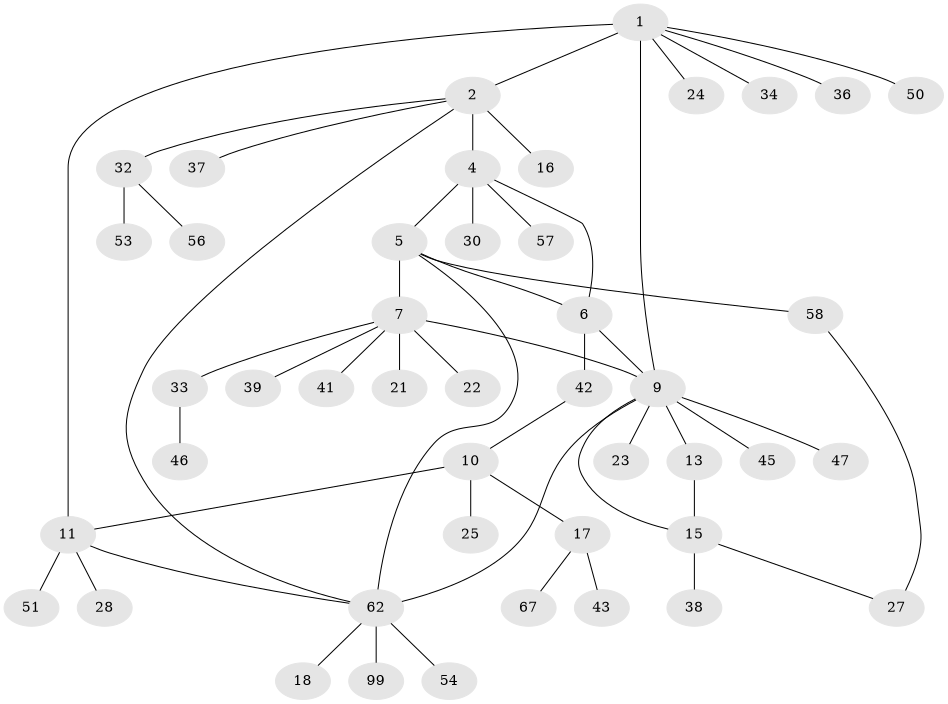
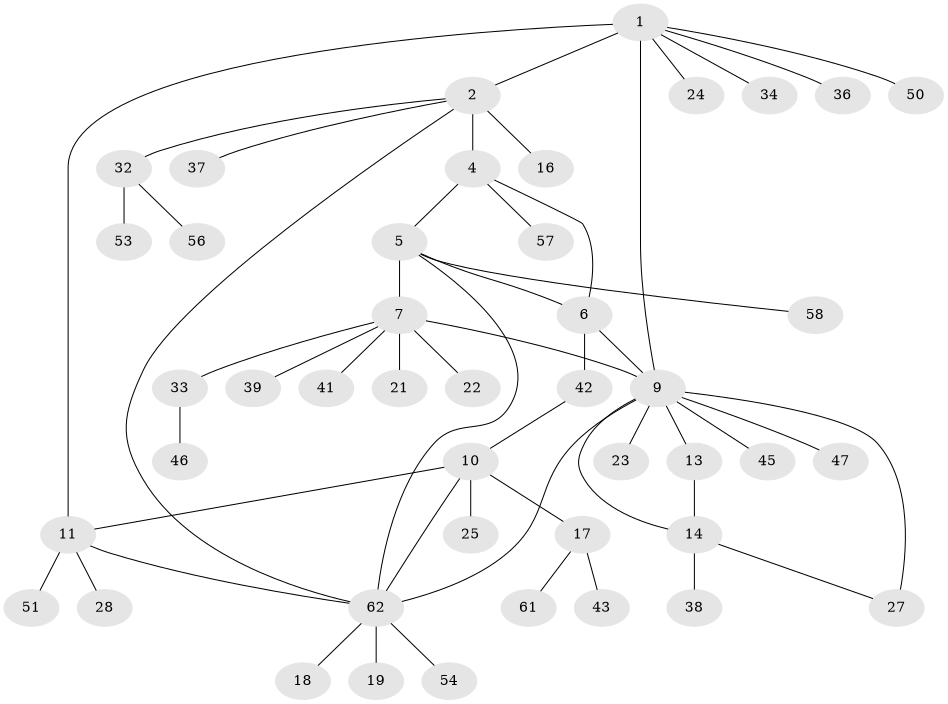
node "30": removed
edge "58" -- "27": now "9" -- "27"
edge "10" -- "62": added
node "15": label "15" -> "14"
node "67": label "67" -> "61"
node "99": label "99" -> "19"
